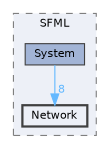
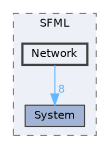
edge "System" -> "Network": reversed
